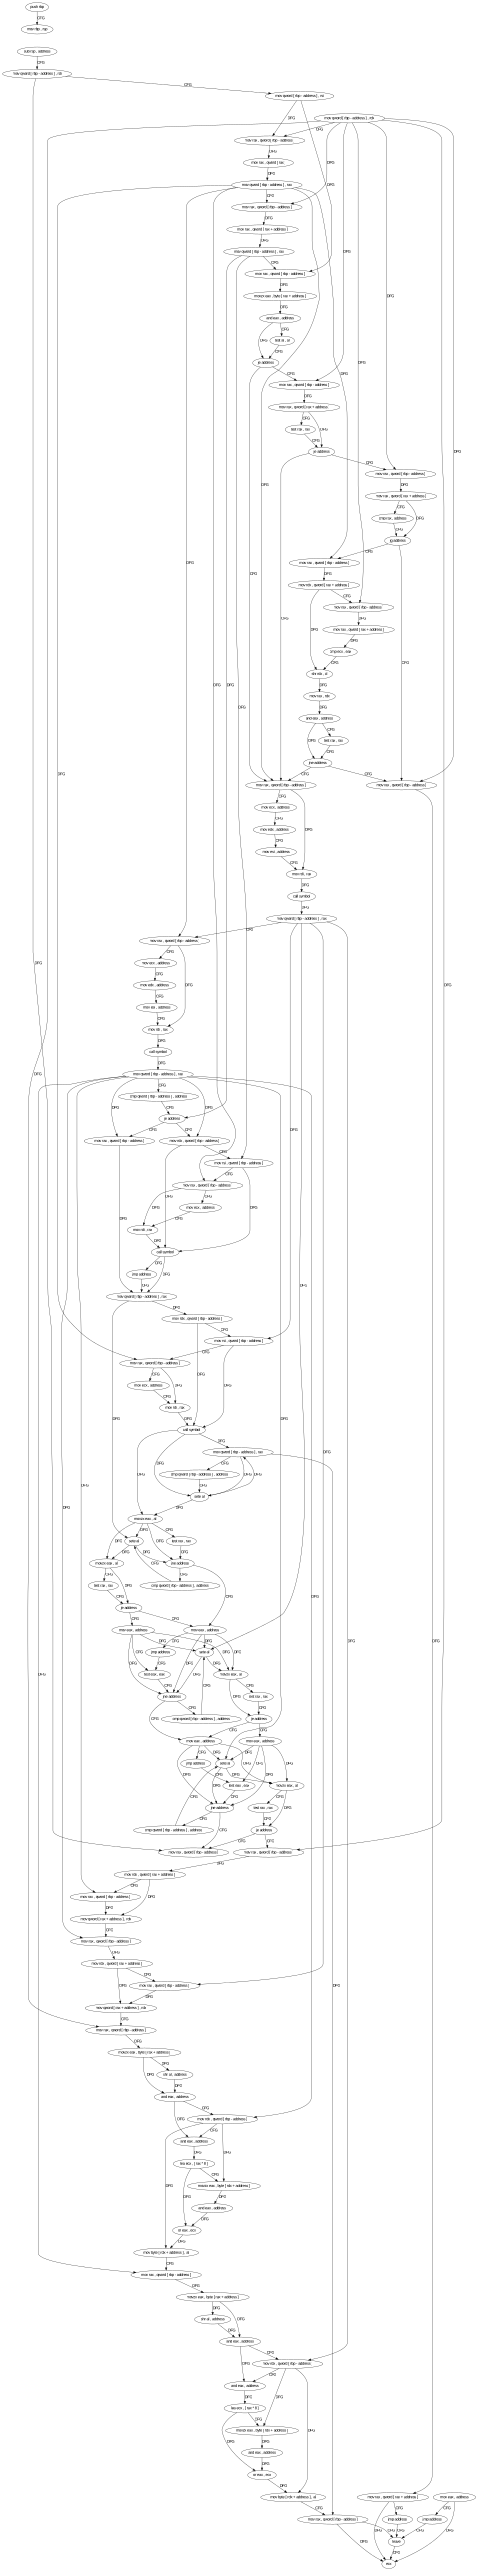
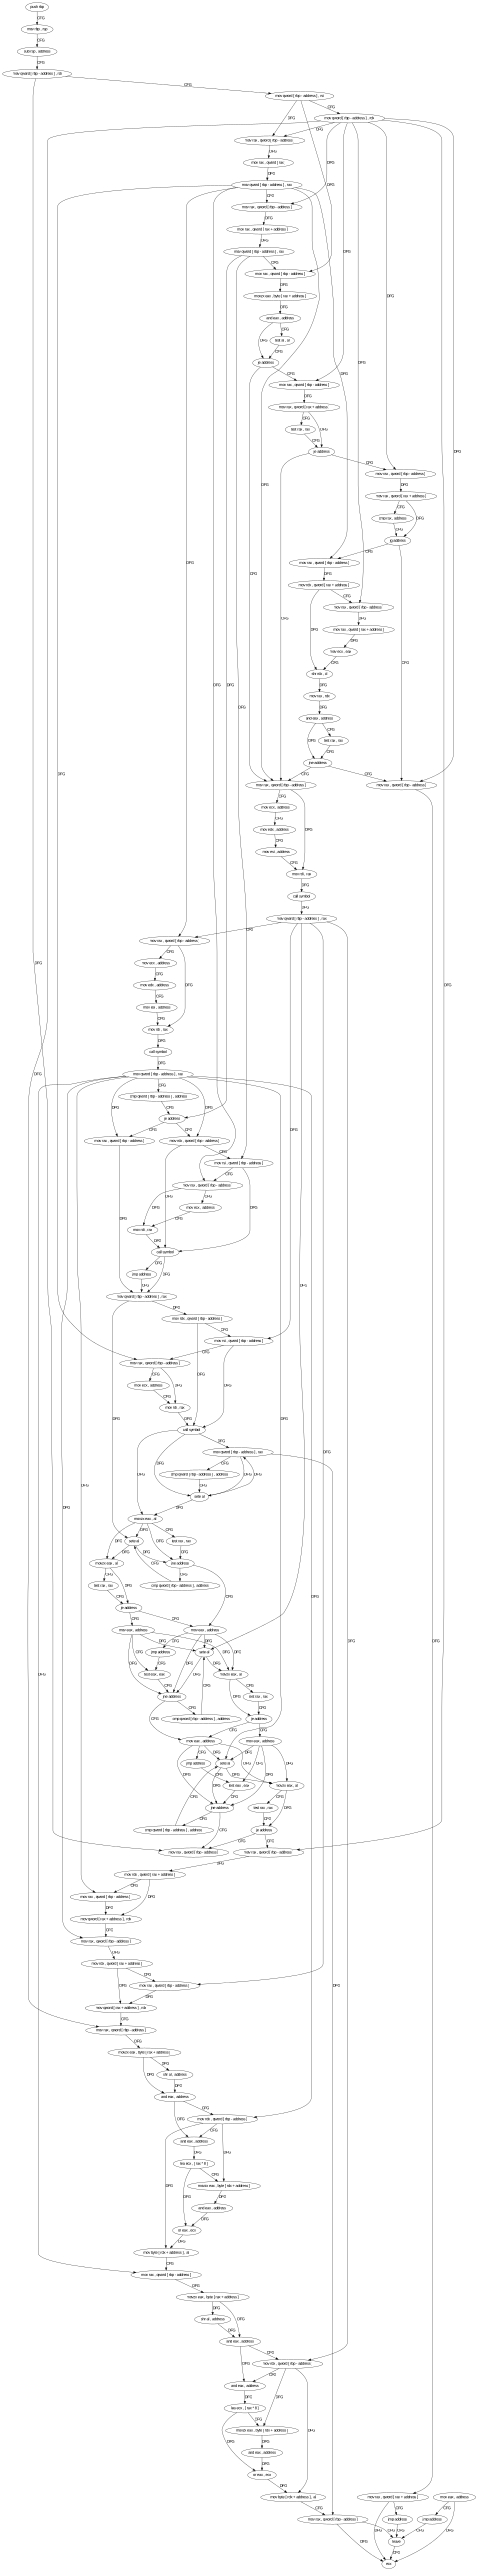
edge "mov rbp , rsp" -> "sub rsp , address": added, label "CFG"
edge "mov qword [ rbp - address ] , rsi" -> "mov qword [ rbp - address ] , rdx": added, label "CFG"
node "cmp ecx , eax": label "cmp ecx , eax" -> "mov ecx , eax"
